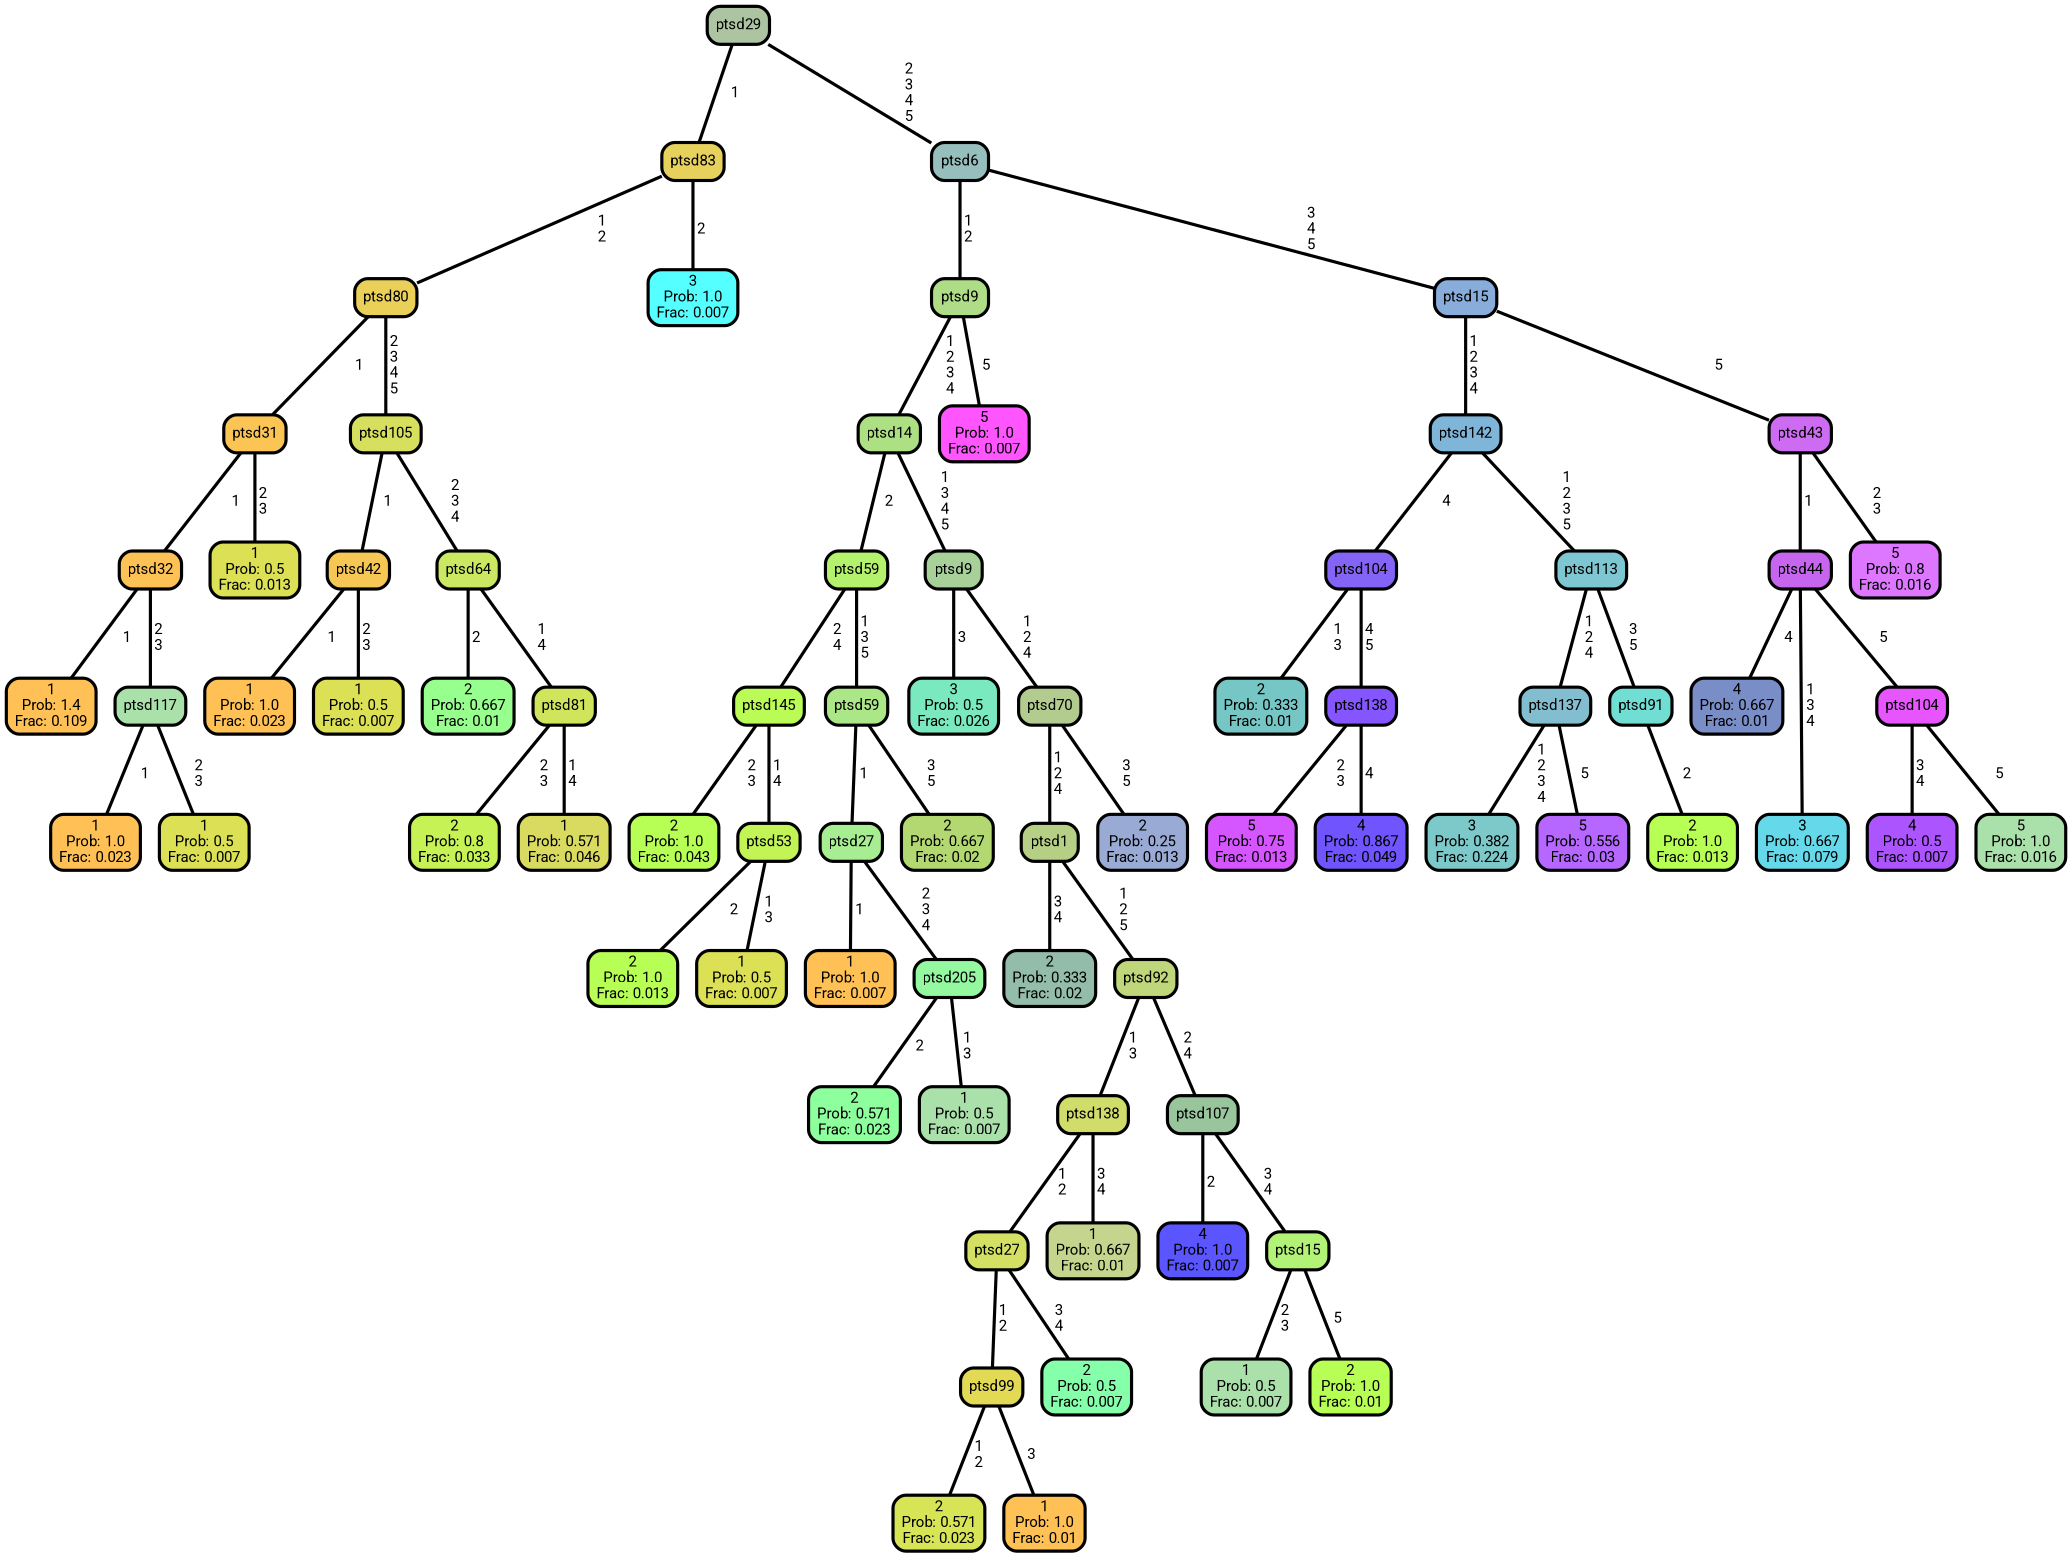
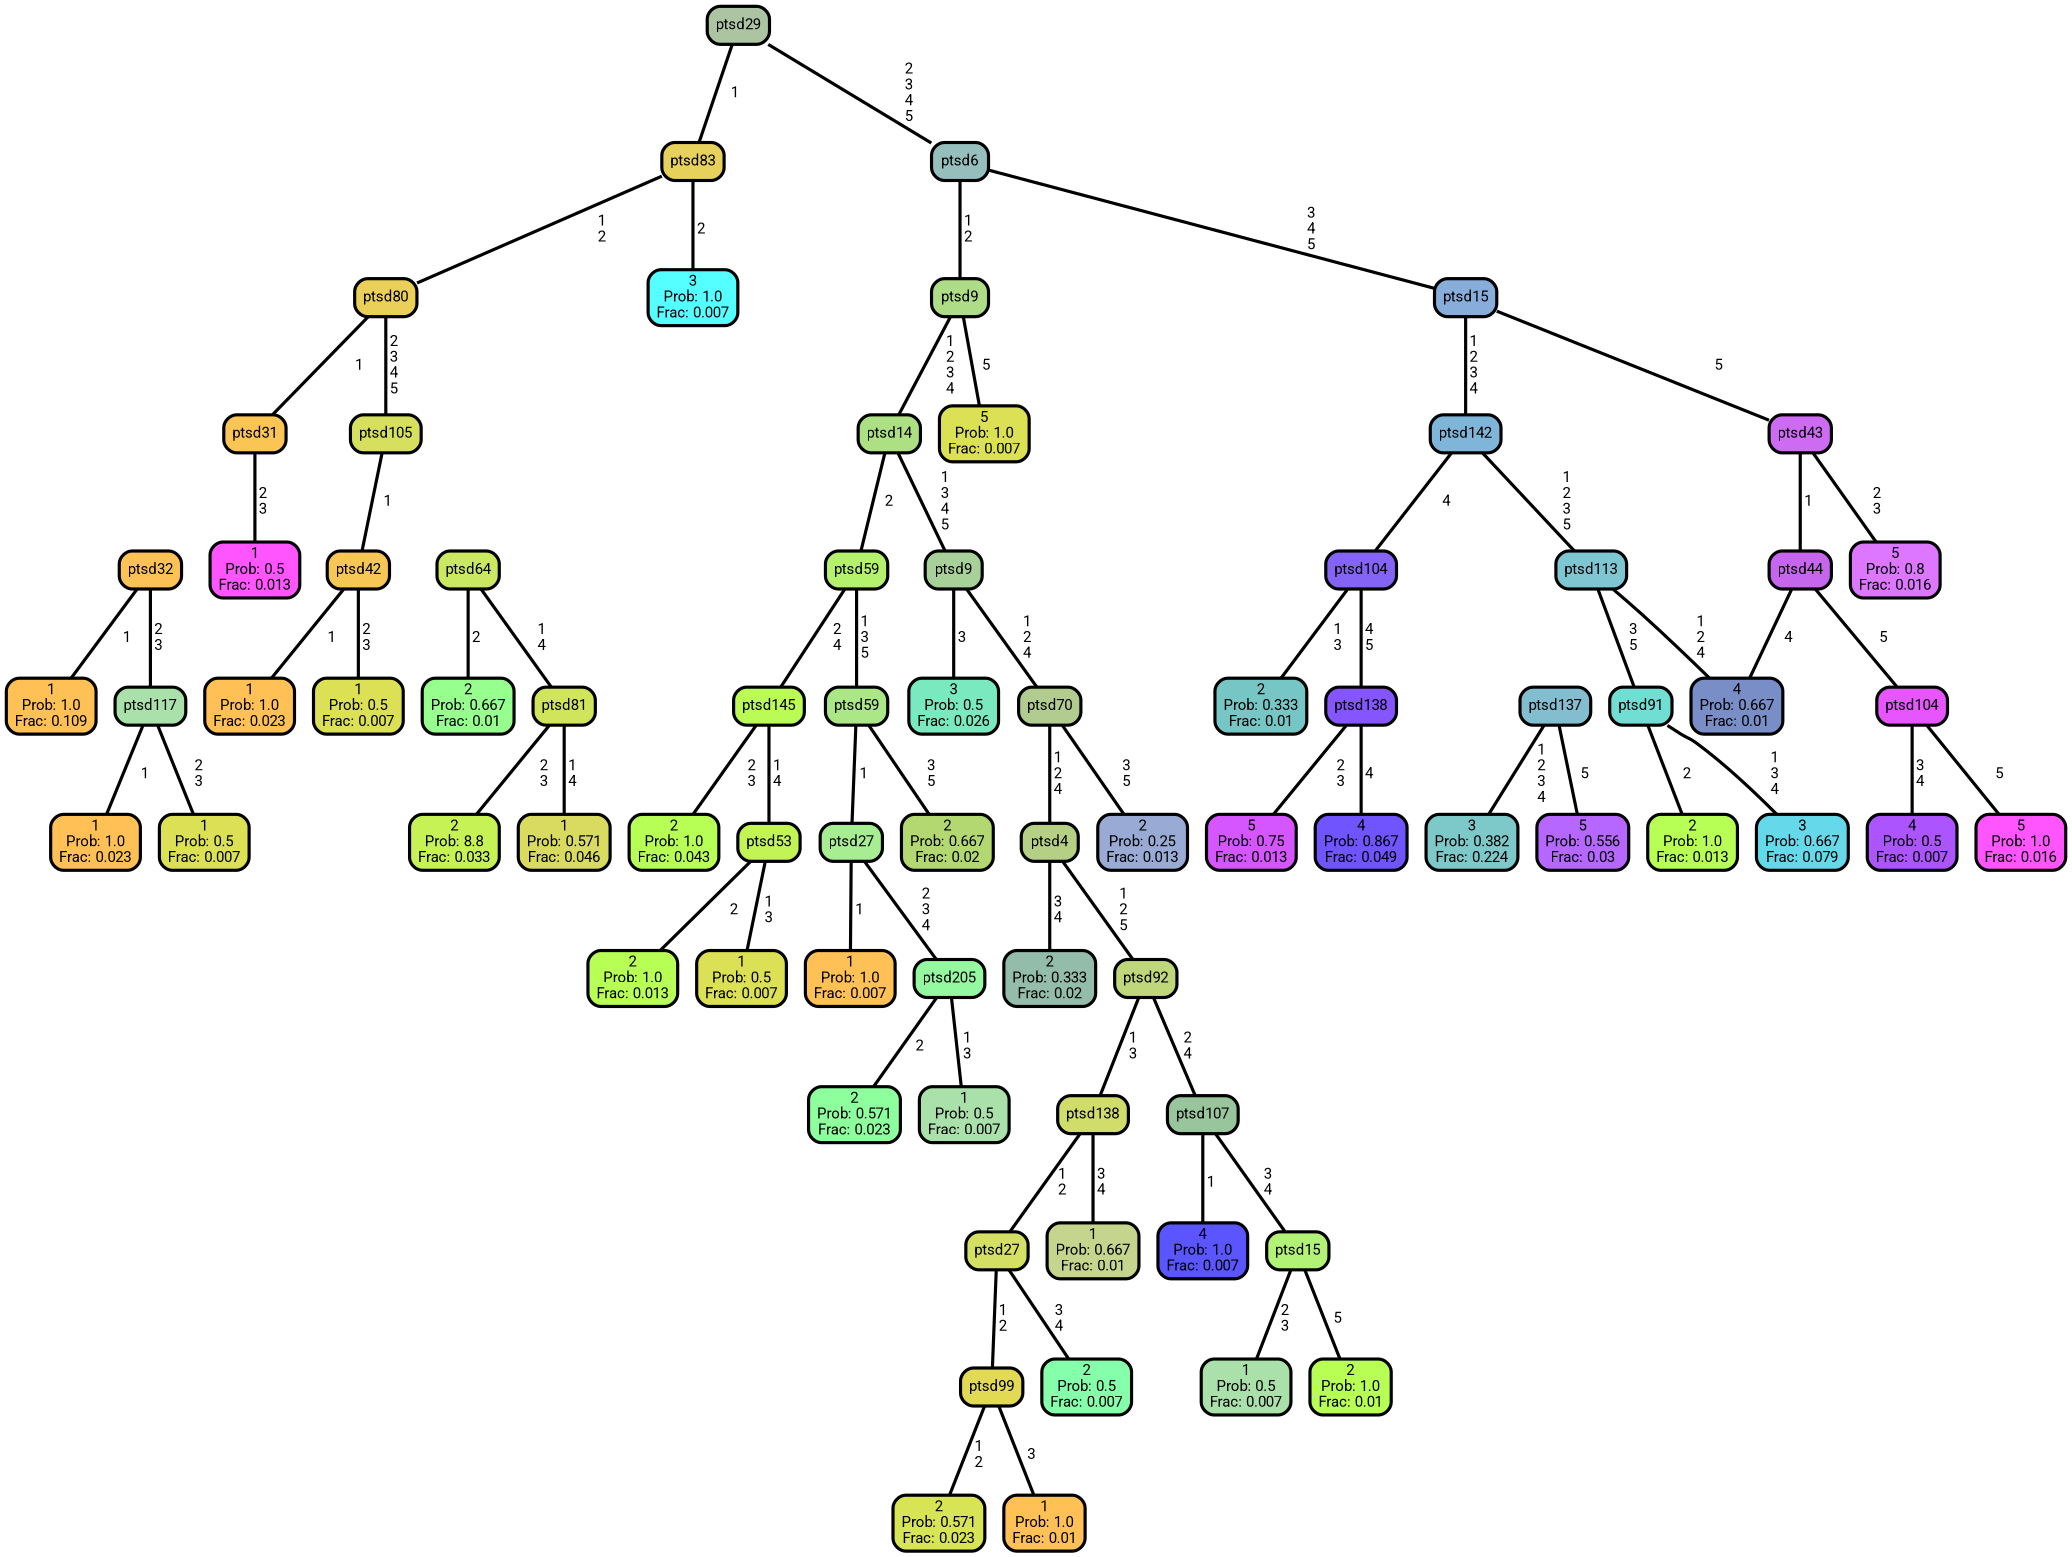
node "5 Prob: 1.0 Frac: 0.007": fillcolor #ff55ff -> #dbe055
edge "ptsd31" -- "ptsd32": removed, label "1"
edge "ptsd105" -- "ptsd64": removed, label "2 3 4"
node "1 Prob: 0.5 Frac: 0.013": fillcolor #dbe055 -> #ff55ff
edge "ptsd113" -- "ptsd137": now "ptsd113" -- "4 Prob: 0.667 Frac: 0.01"
edge "ptsd44" -- "3 Prob: 0.667 Frac: 0.079": now "ptsd91" -- "3 Prob: 0.667 Frac: 0.079"
node "1 Prob: 1.4 Frac: 0.109": label "1 Prob: 1.4 Frac: 0.109" -> "1 Prob: 1.0 Frac: 0.109"
node "2 Prob: 0.8 Frac: 0.033": label "2 Prob: 0.8 Frac: 0.033" -> "2 Prob: 8.8 Frac: 0.033"
node "ptsd1": label "ptsd1" -> "ptsd4"
node "5 Prob: 1.0 Frac: 0.016": fillcolor #aae0aa -> #ff55ff
edge "ptsd107" -- "4 Prob: 1.0 Frac: 0.007": label " 2" -> " 1"
